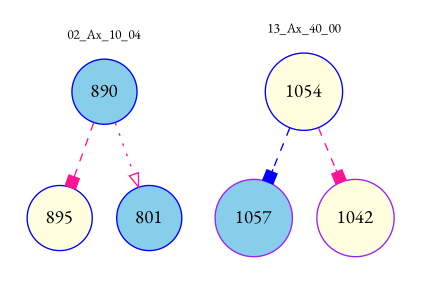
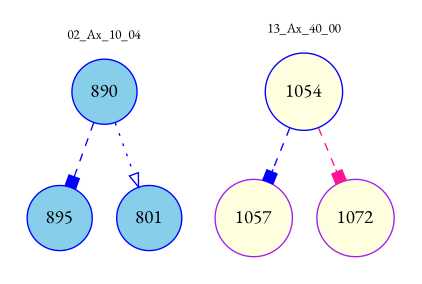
edge "890" -> "895": color deeppink -> blue
edge "890" -> "801": color deeppink -> blue
node "895": fillcolor lightyellow -> skyblue
node "1057": fillcolor skyblue -> lightyellow
node "1042": label "1042" -> "1072"
